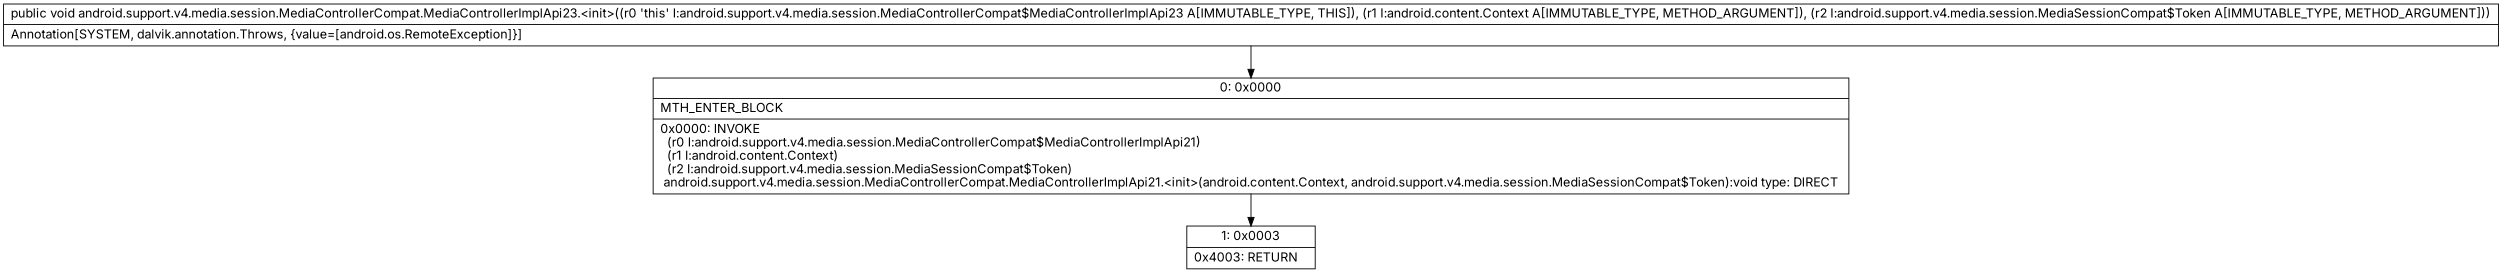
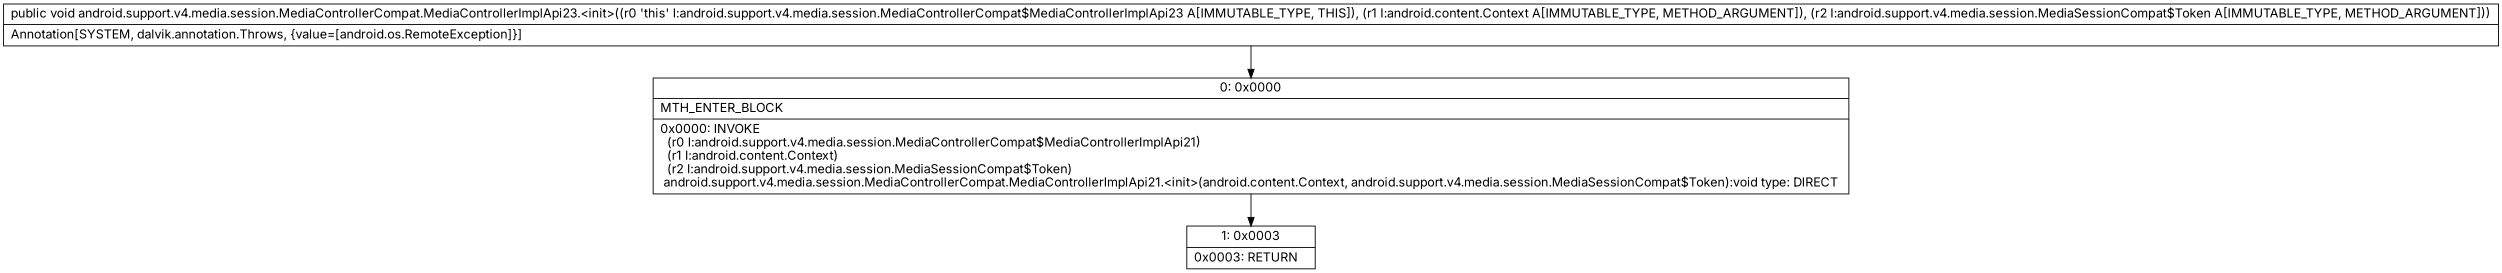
node "1: 0x0003": text "0x4003: RETURN" -> "0x0003: RETURN"
